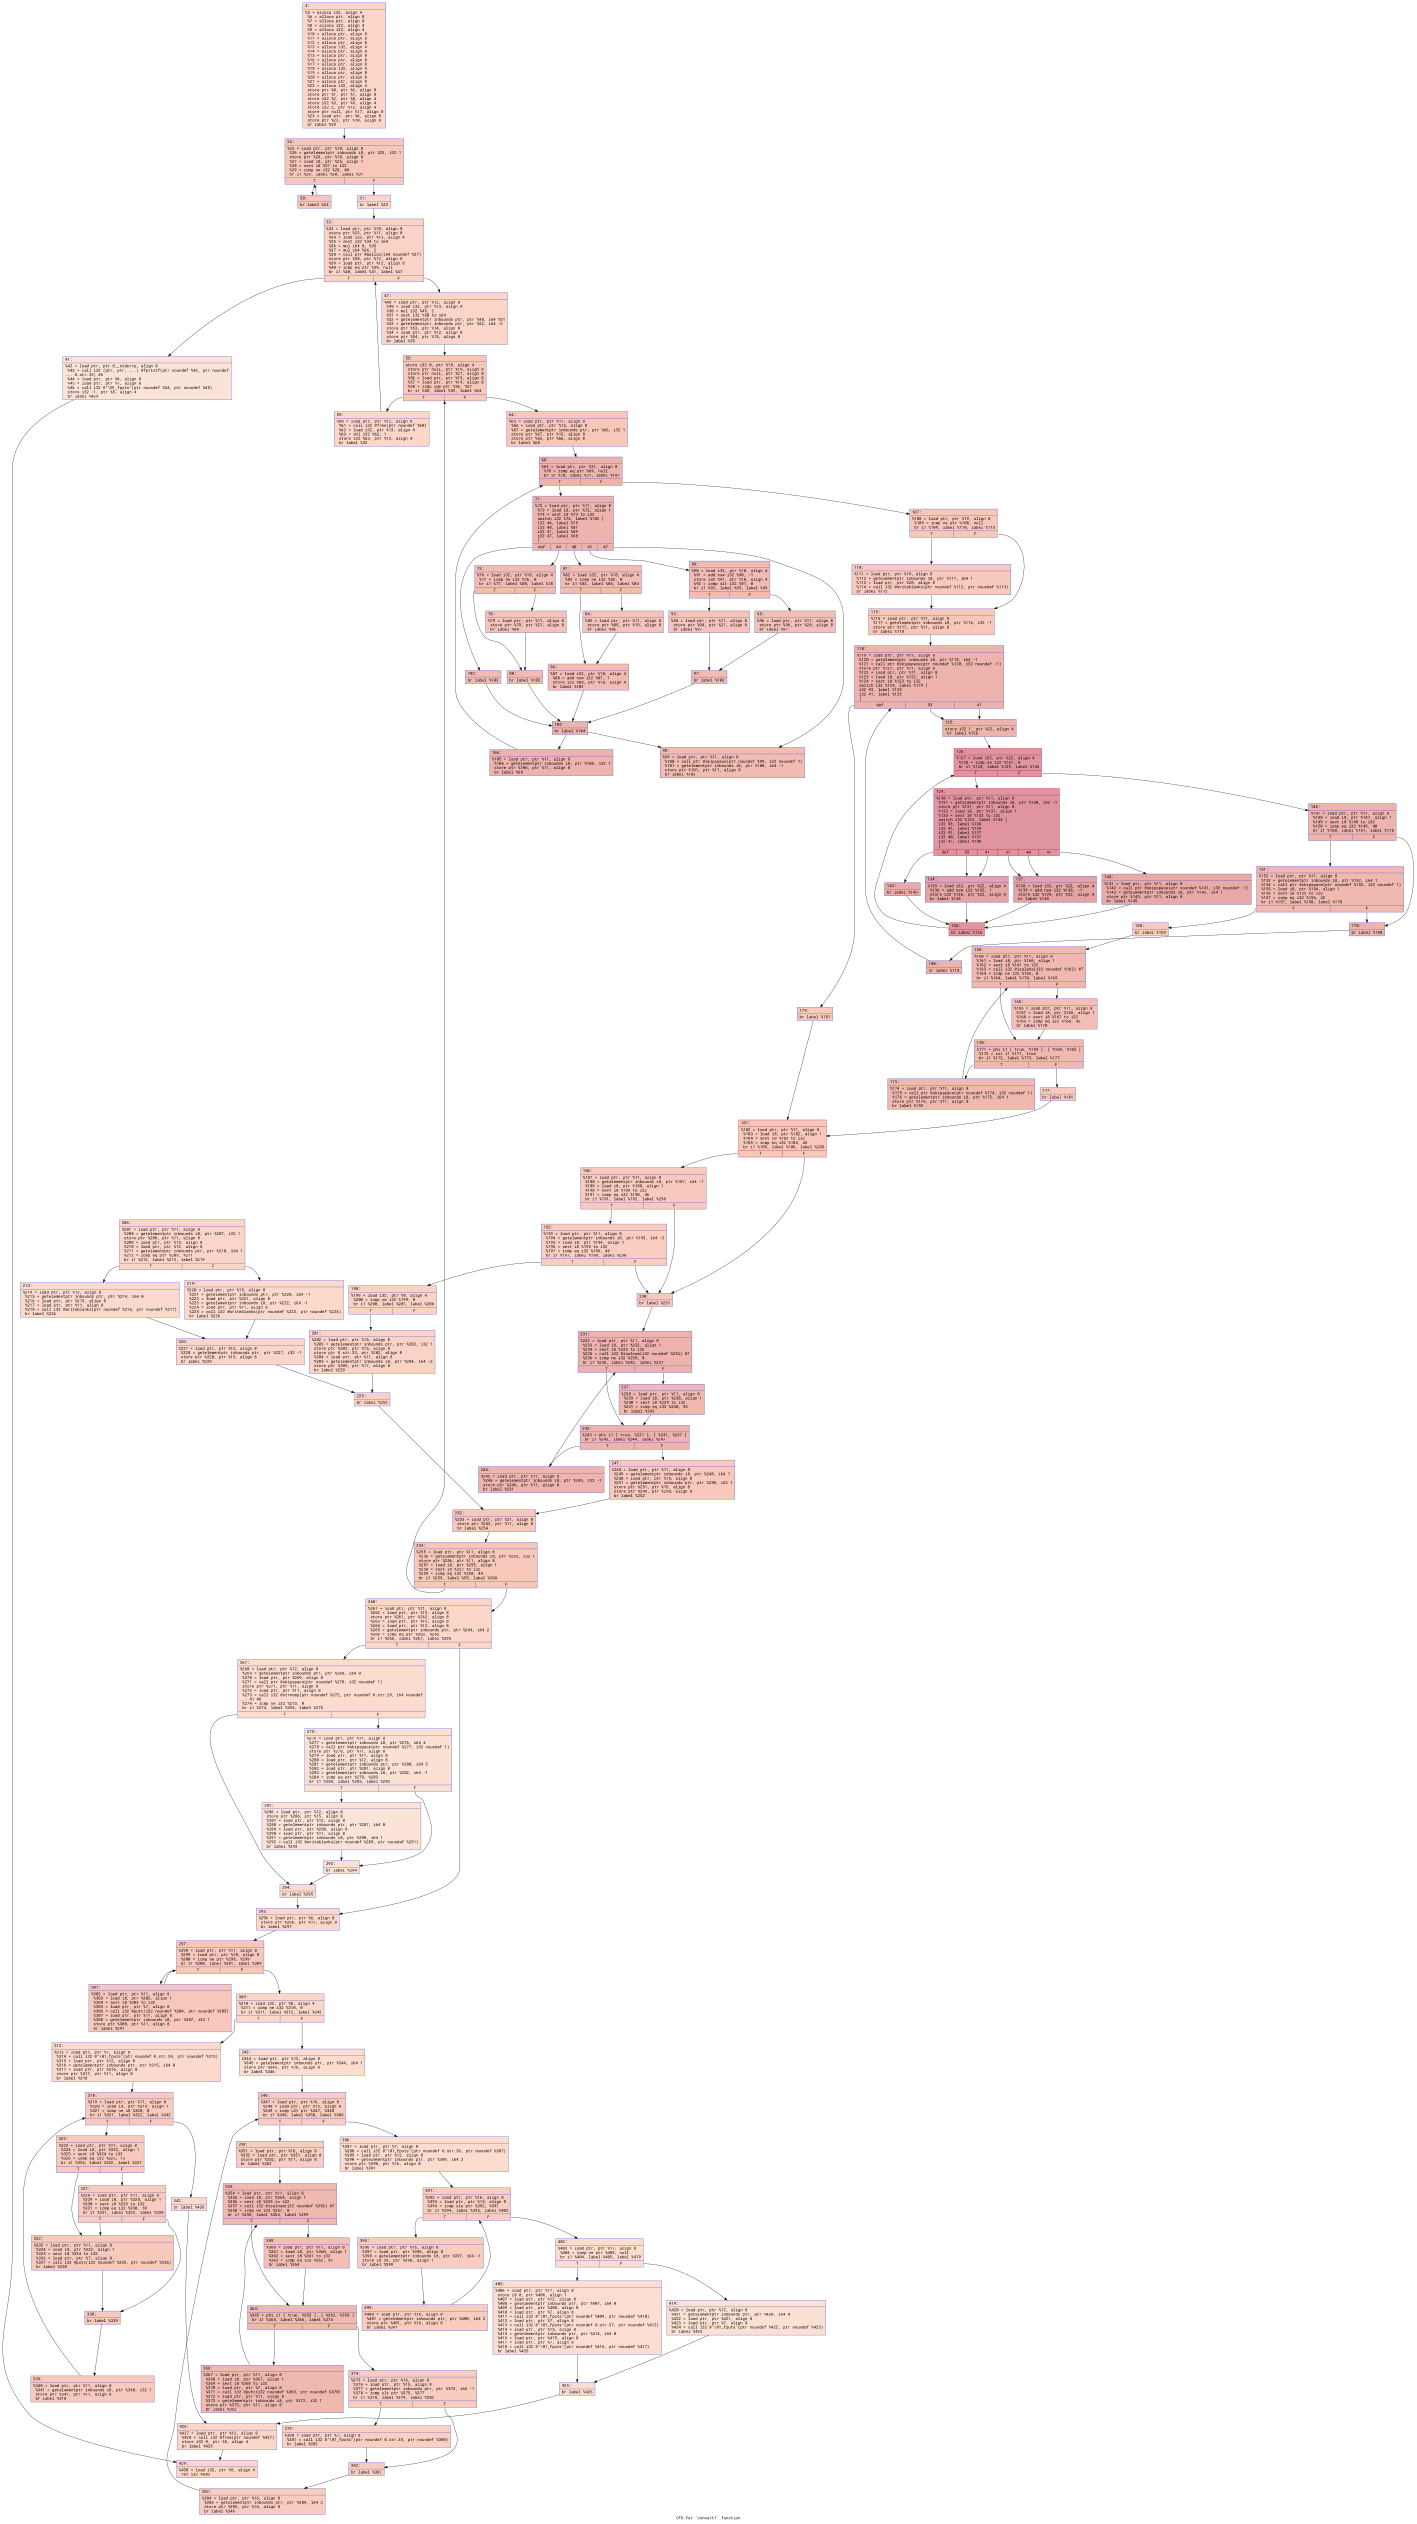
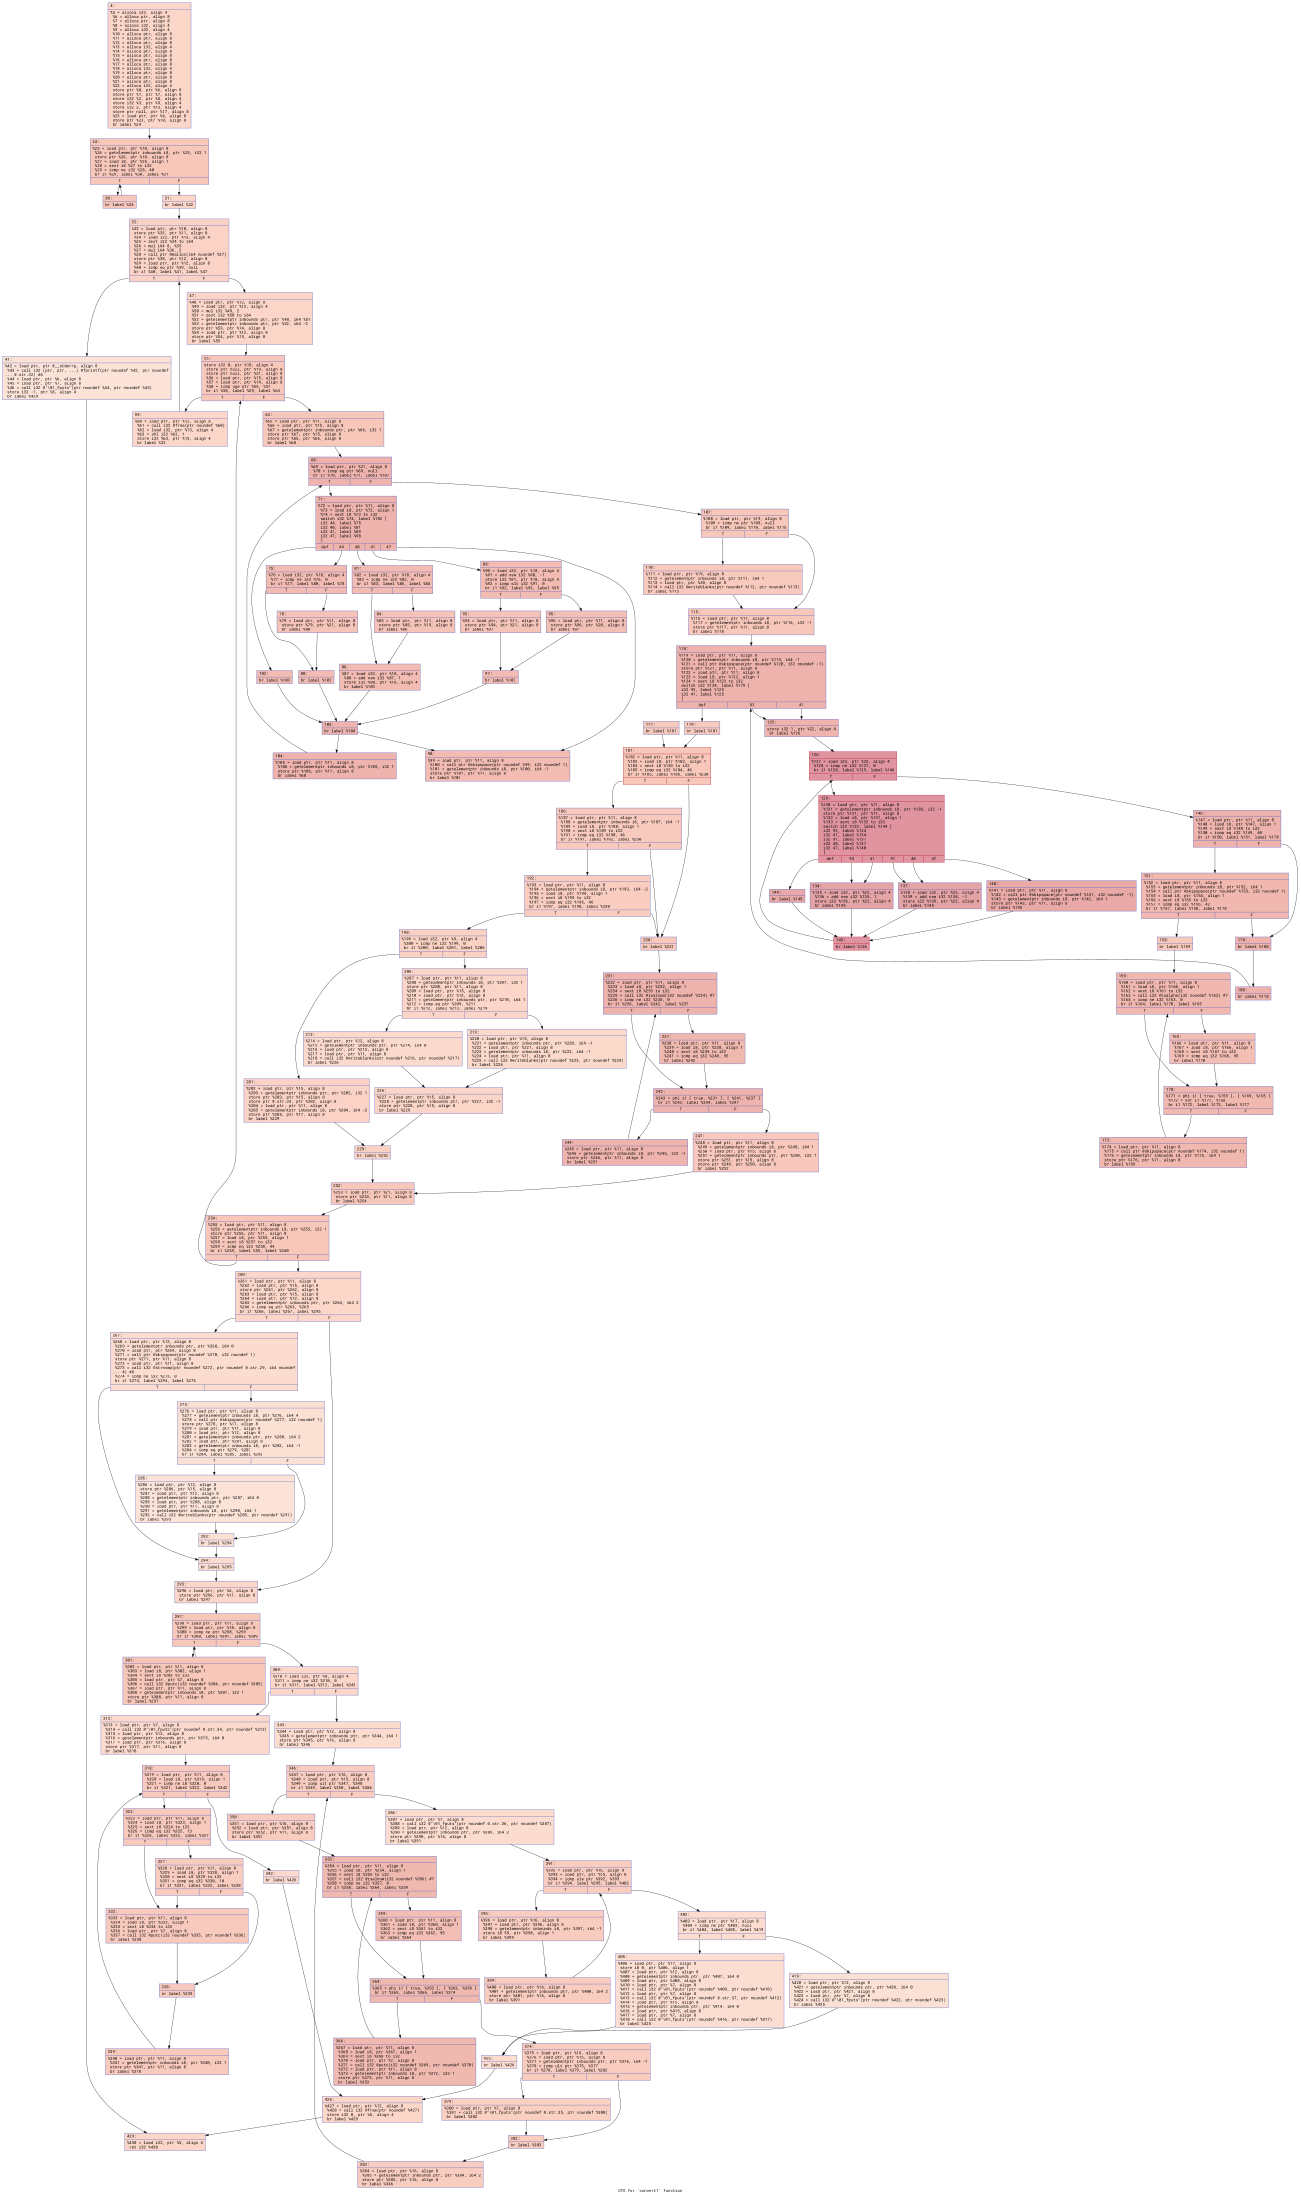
edge "198:" -> "206:": added
edge "170:" -> "177:": removed
